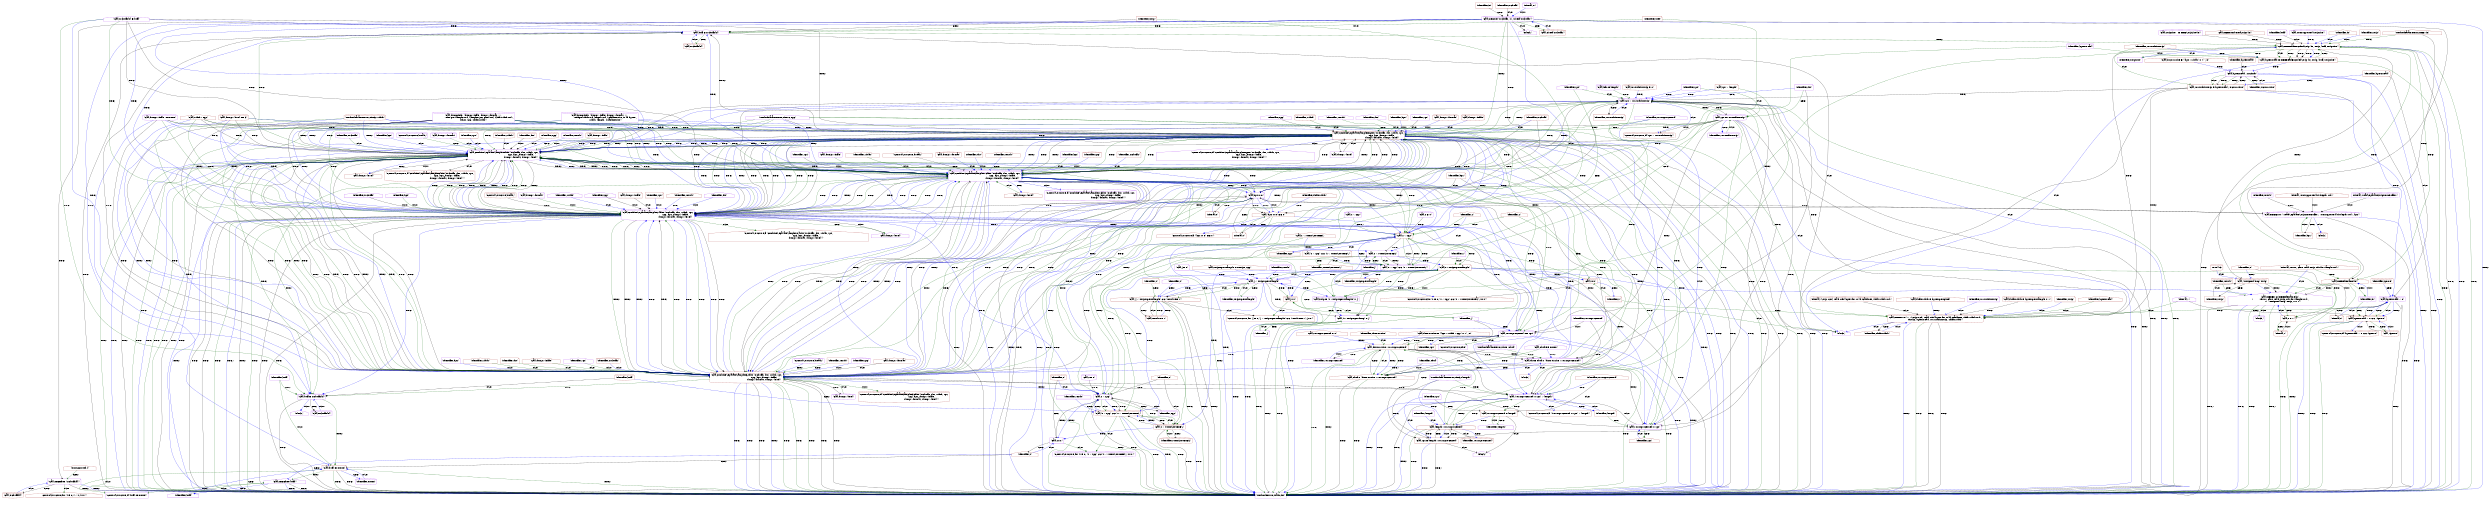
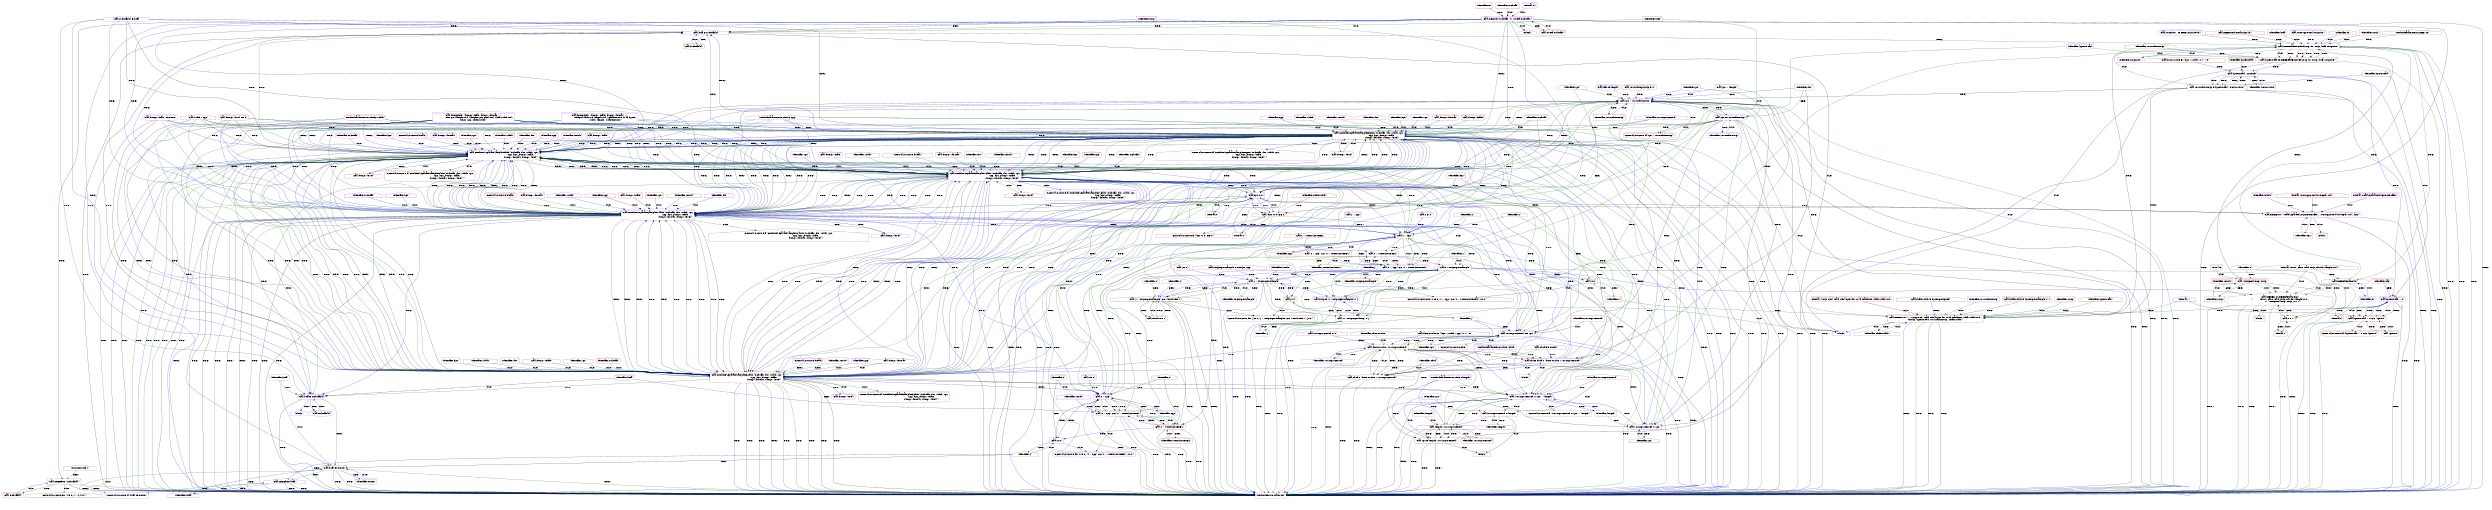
node "(Call,rows_this_strip = 0)": label "(Call,rows_this_strip = 0)" -> "(Call,rows_dump_strip = 0)"
edge "(Call,rps > length)" -> "(Call,rps > rows_this_strip)": label "DDG: " -> "AST: "
edge "(MethodParameterIn,TIFF *in)" -> "(Call,TIFFFileName(in))": removed, label "DDG:"
node "(Identifier,ignore)": label "(Identifier,ignore)" -> "(Identifier,can)"
edge "(Call,(s * strips_per_long) + j)" -> "(Call,strip = (s * strips_per_sample) + j)": added, label "AST:"
edge "(Call,obuf == NULL)" -> "(Call,dst = obuf + (dst_rowsize * rows_processed))": color blue -> black
